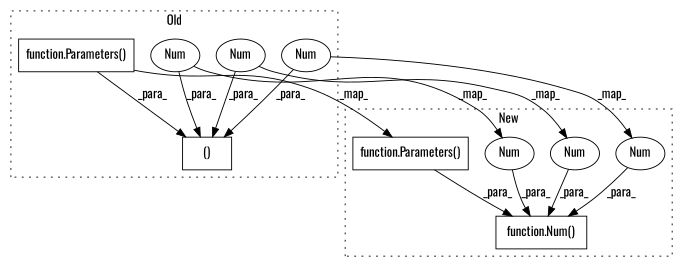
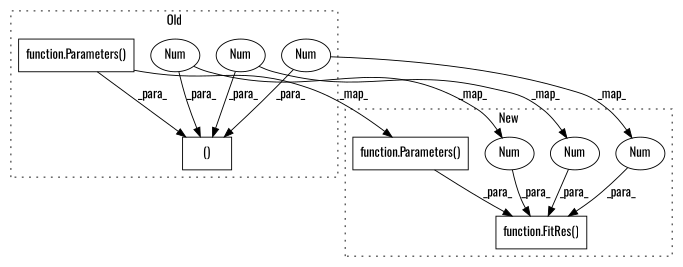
node "function.Num()": label "function.Num()" -> "function.FitRes()"
